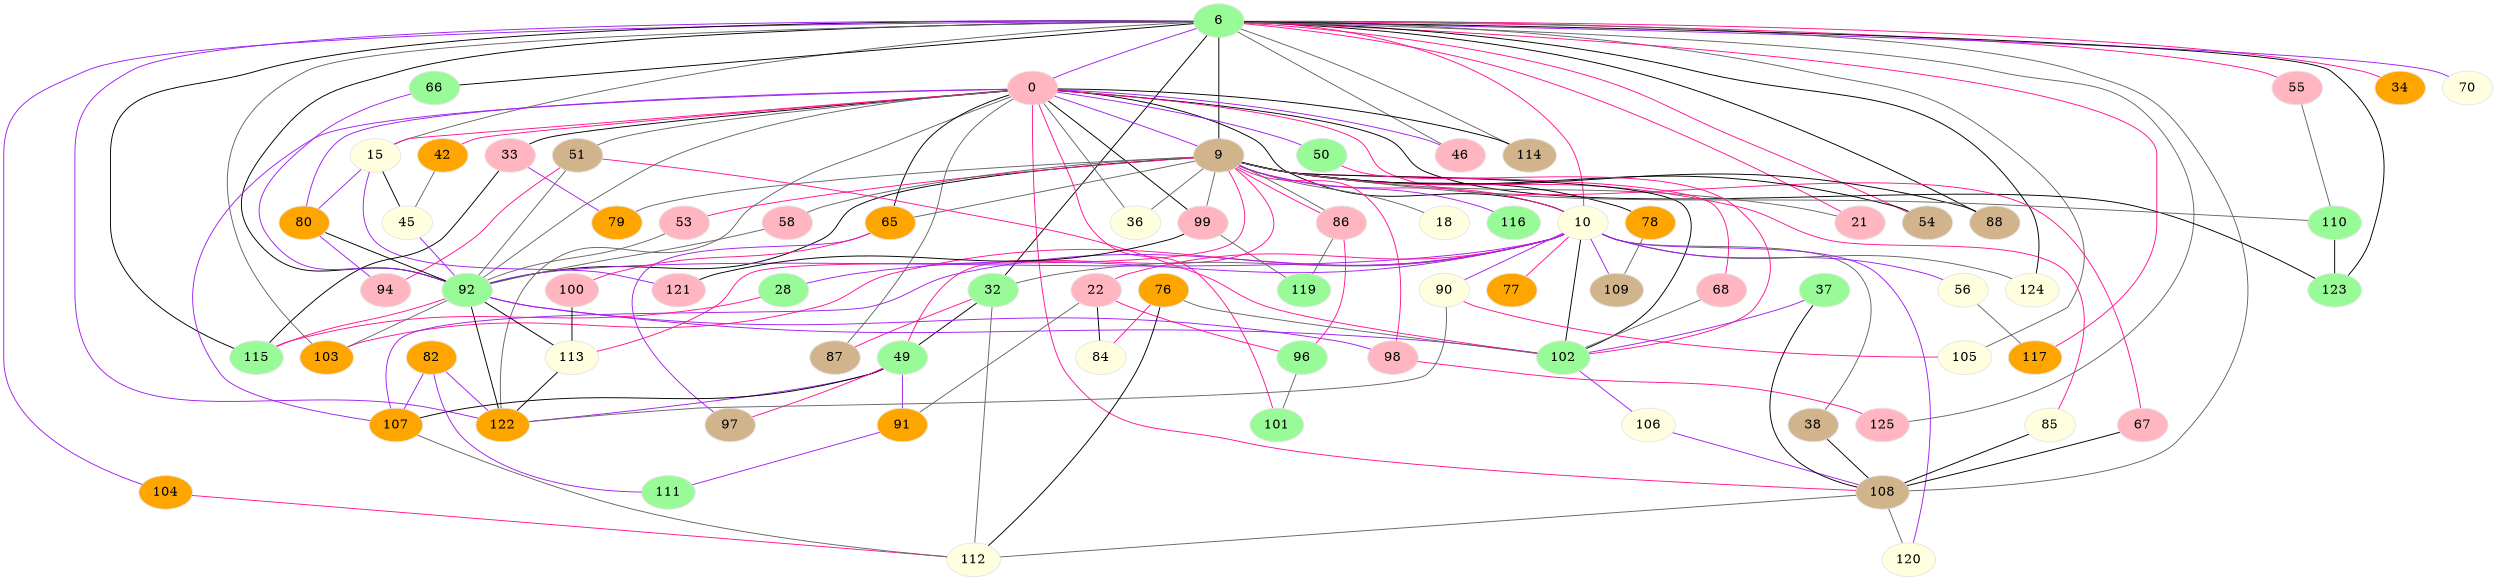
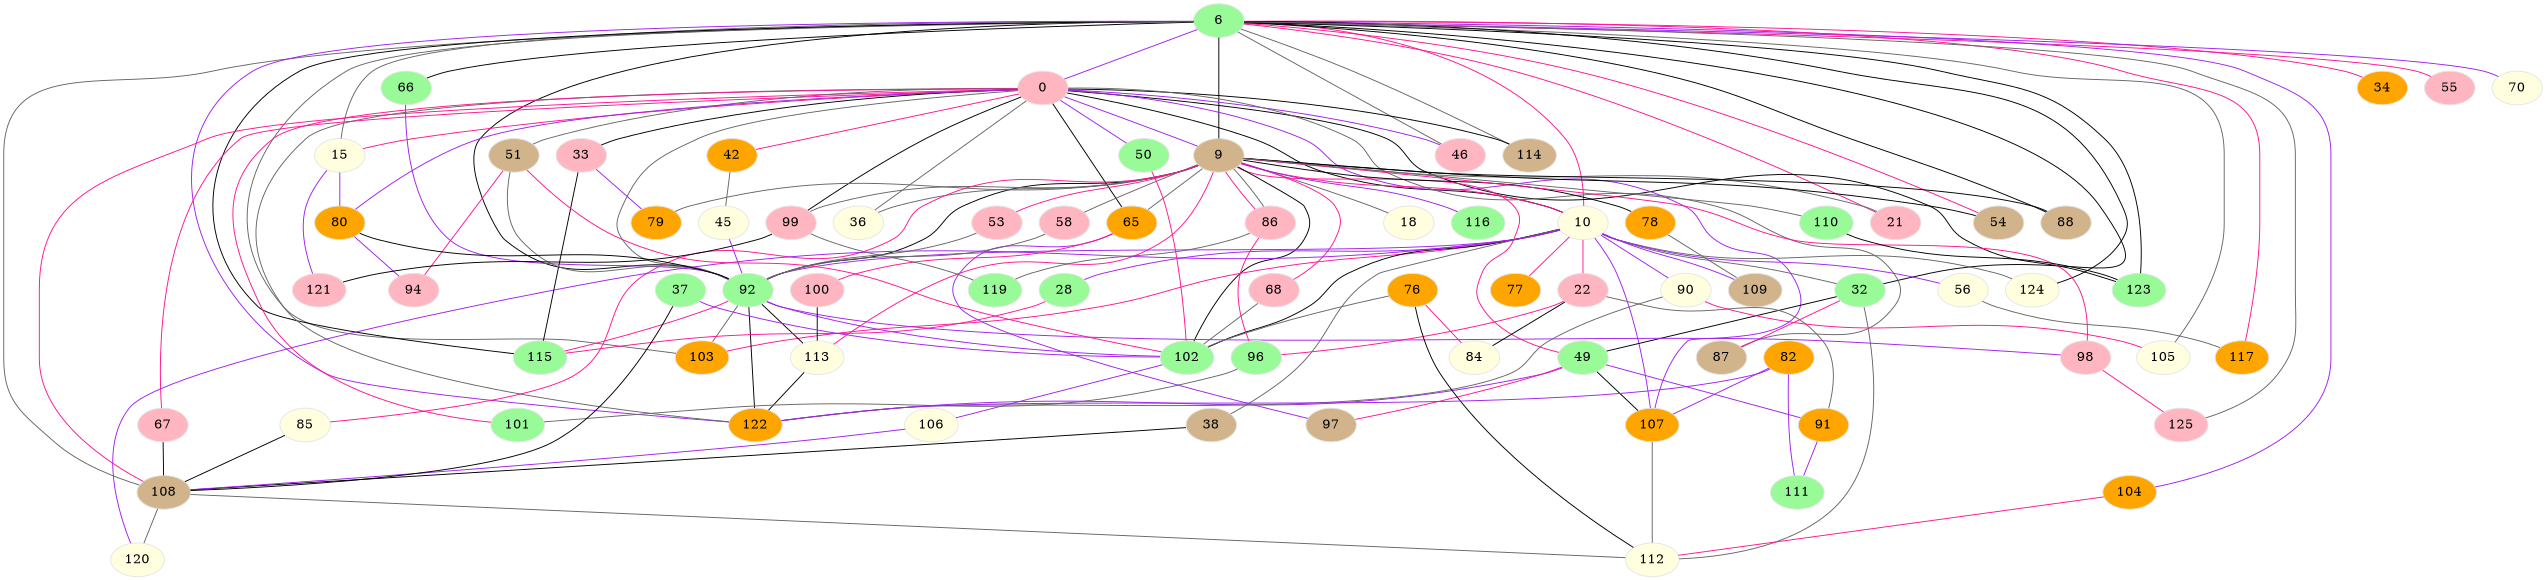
edge "55" -- "110": removed
edge "15" -- "45": removed
